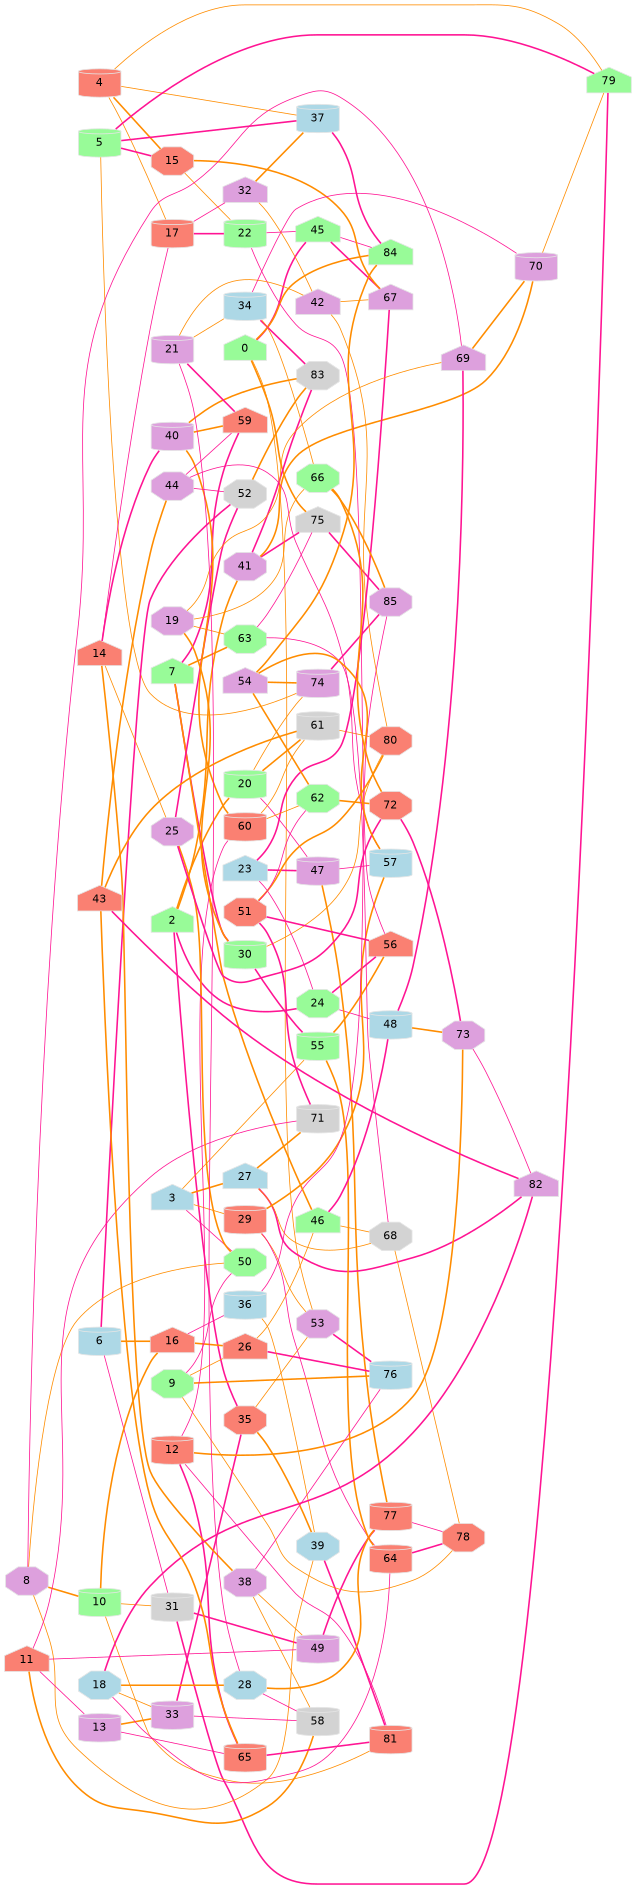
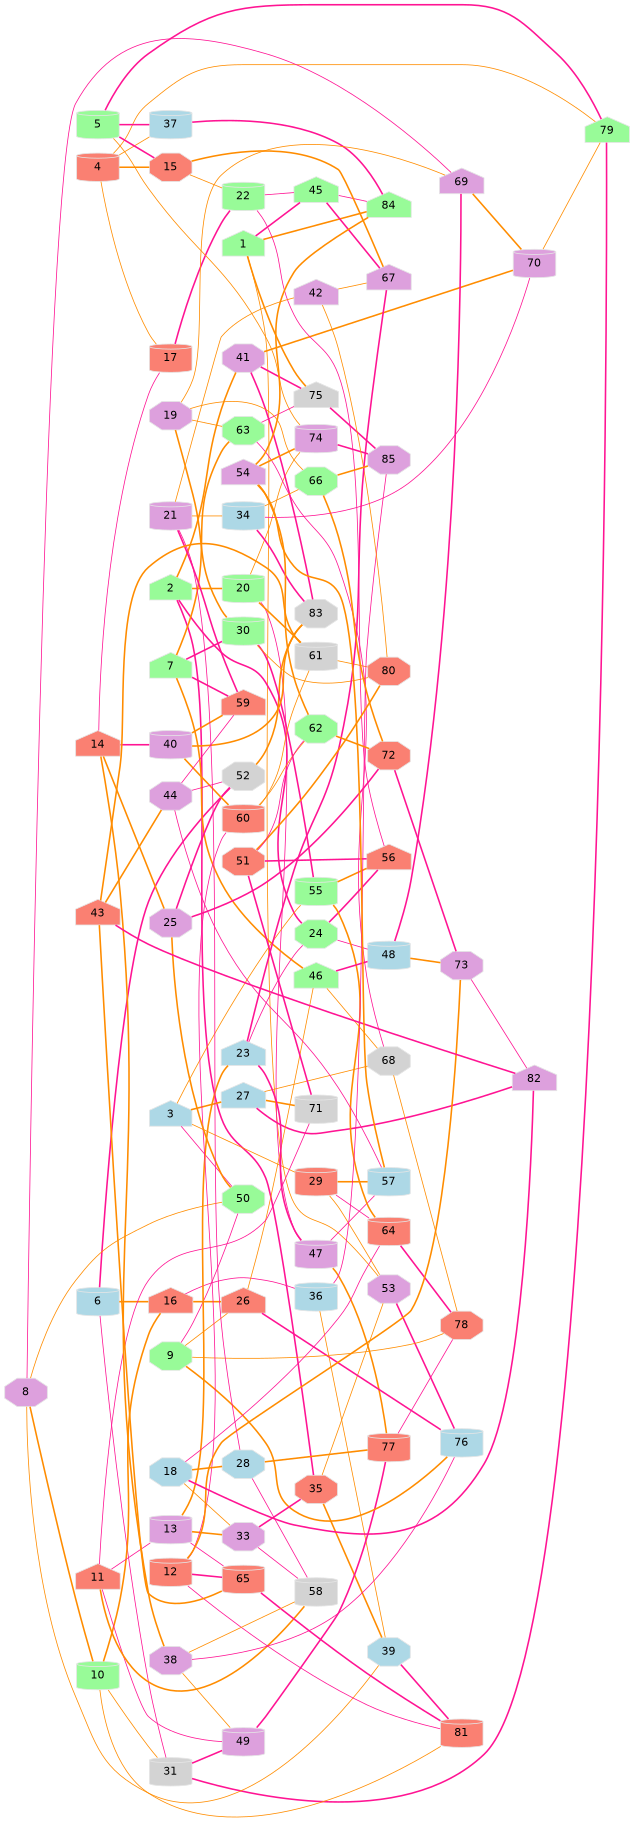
node "32": removed
node "0": label "0" -> "1"
edge "14" -- "25": style solid -> bold
edge "23" -- "13": added
node "33": shape cylinder -> octagon
